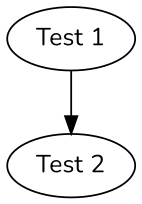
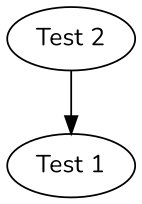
edge "Test 1" -> "Test 2": reversed
